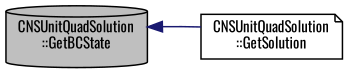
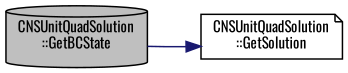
edge "CNSUnitQuadSolution ::GetSolution" -> "CNSUnitQuadSolution ::GetBCState": reversed
